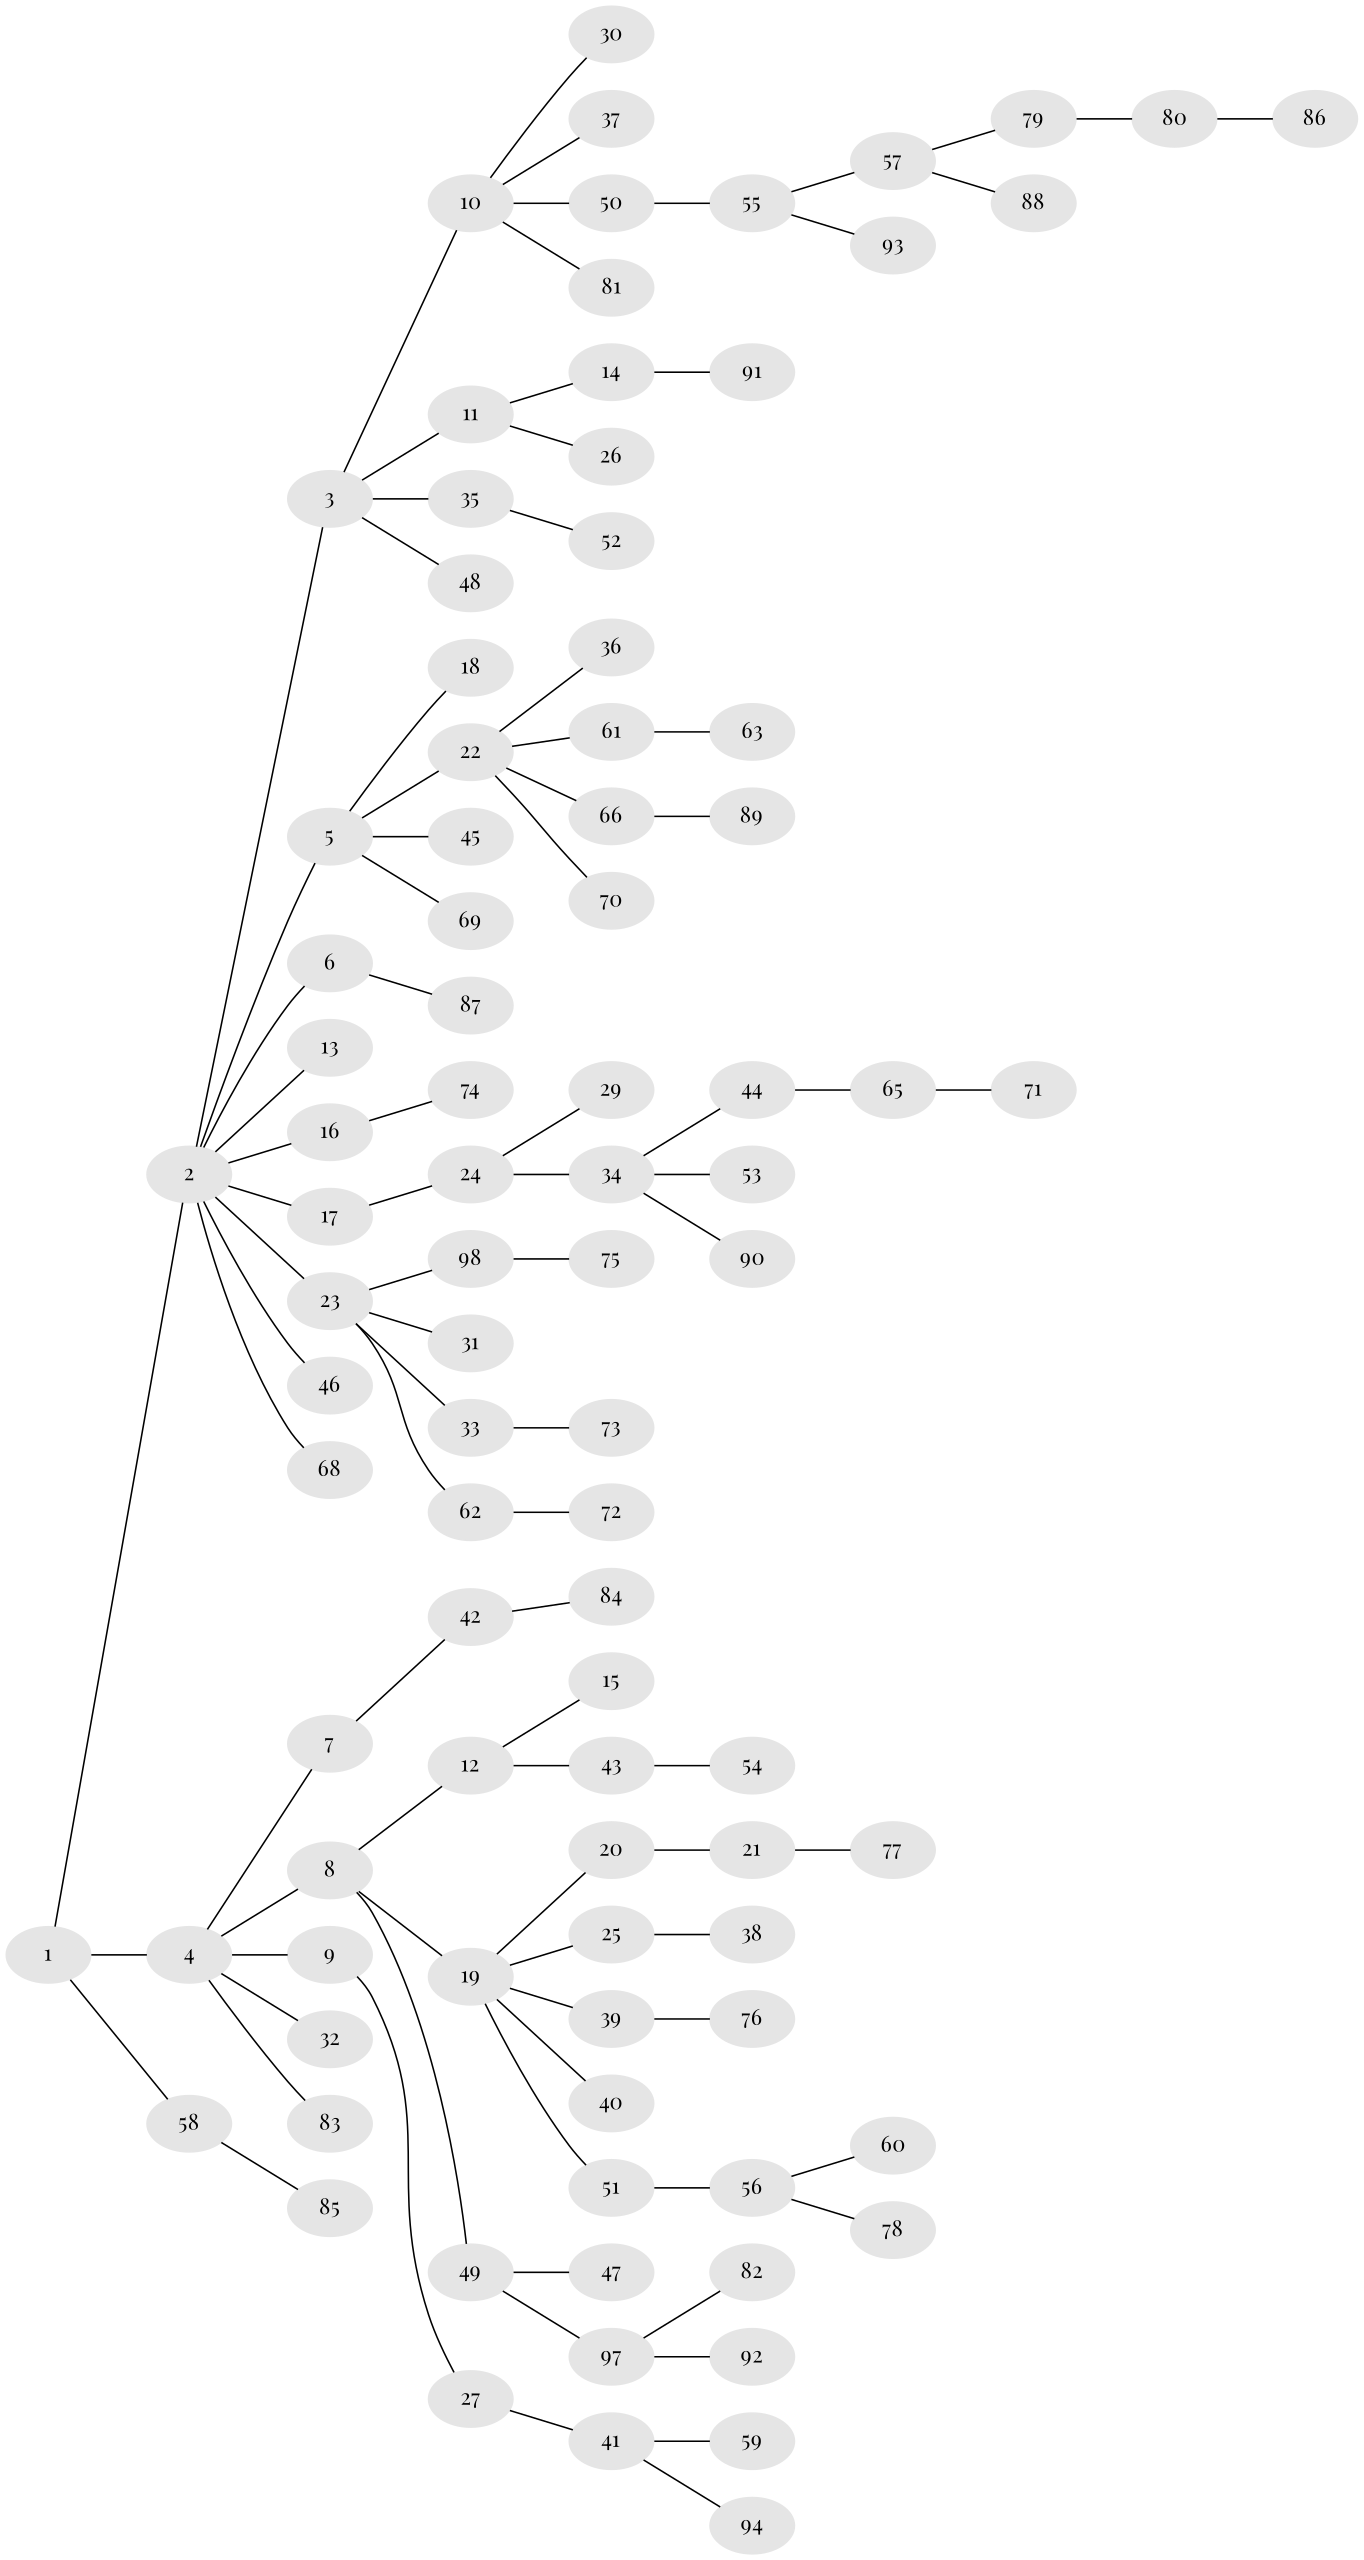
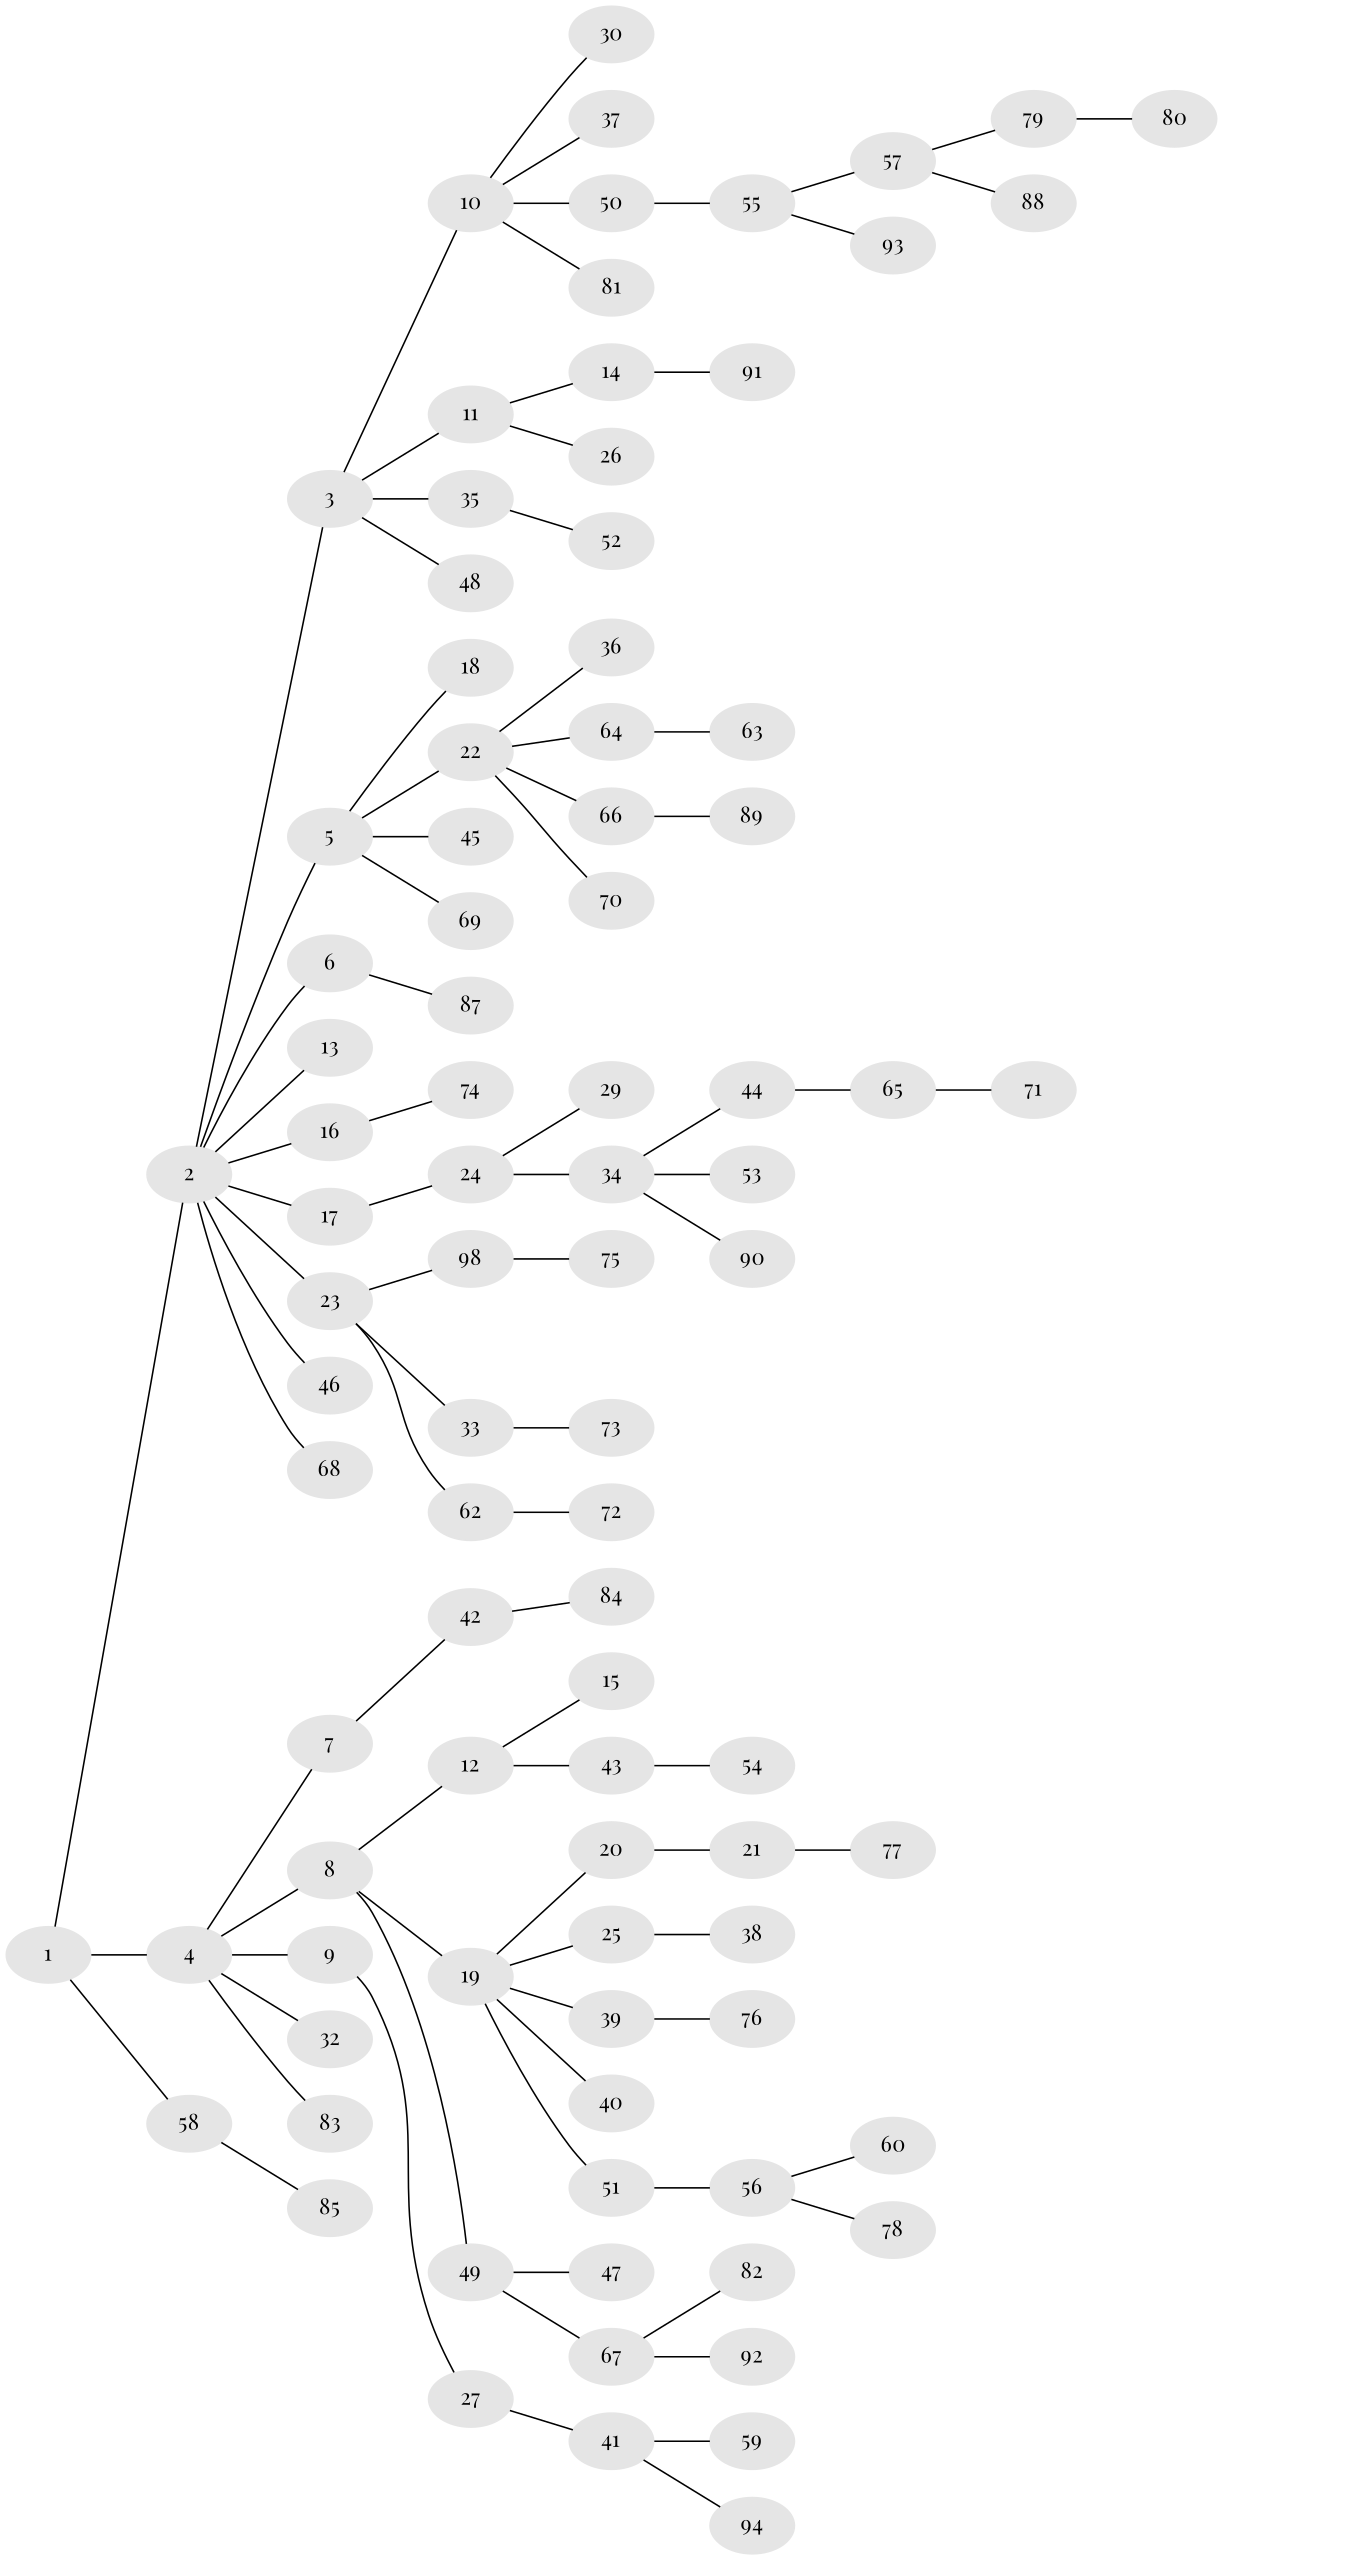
node "86": removed
node "61": label "61" -> "64"
node "31": removed
node "97": label "97" -> "67"
